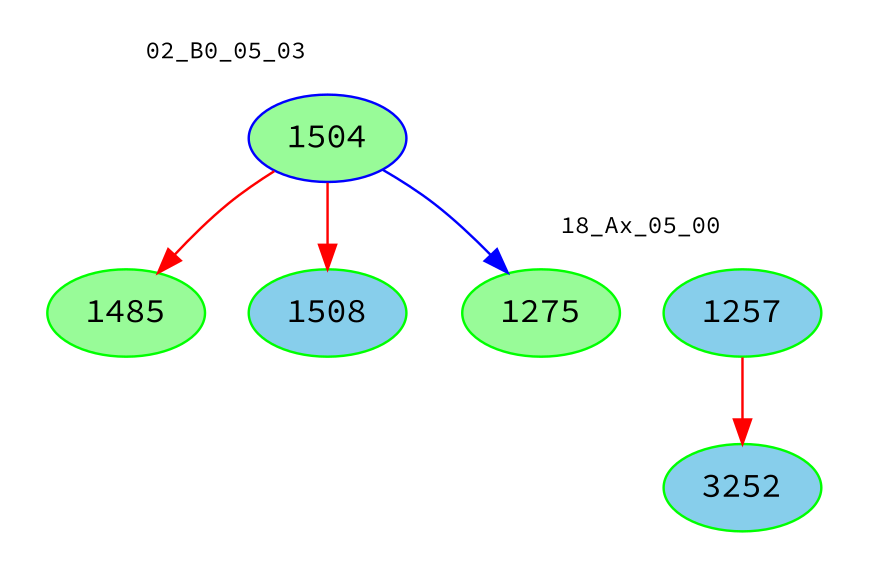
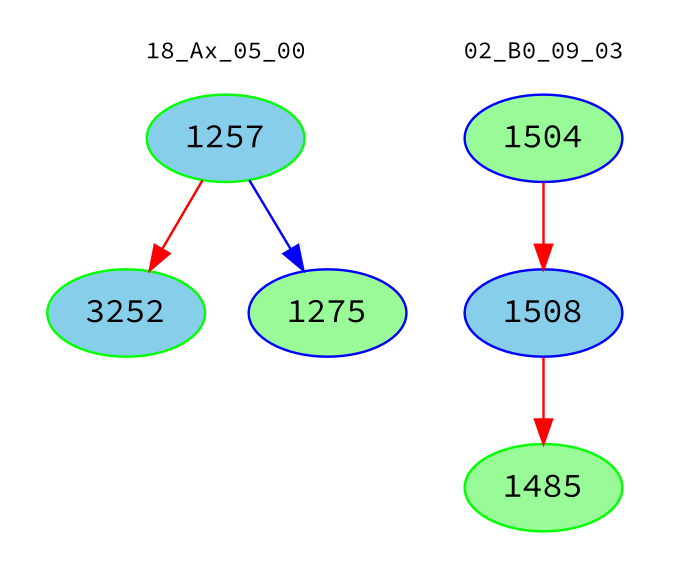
cluster "02_B0_05_03": label "02_B0_05_03" -> "02_B0_09_03"
edge "1504" -> "1485": now "1508" -> "1485"
edge "1504" -> "1275": now "1257" -> "1275"
node "1508": color green -> blue
node "1275": color green -> blue
